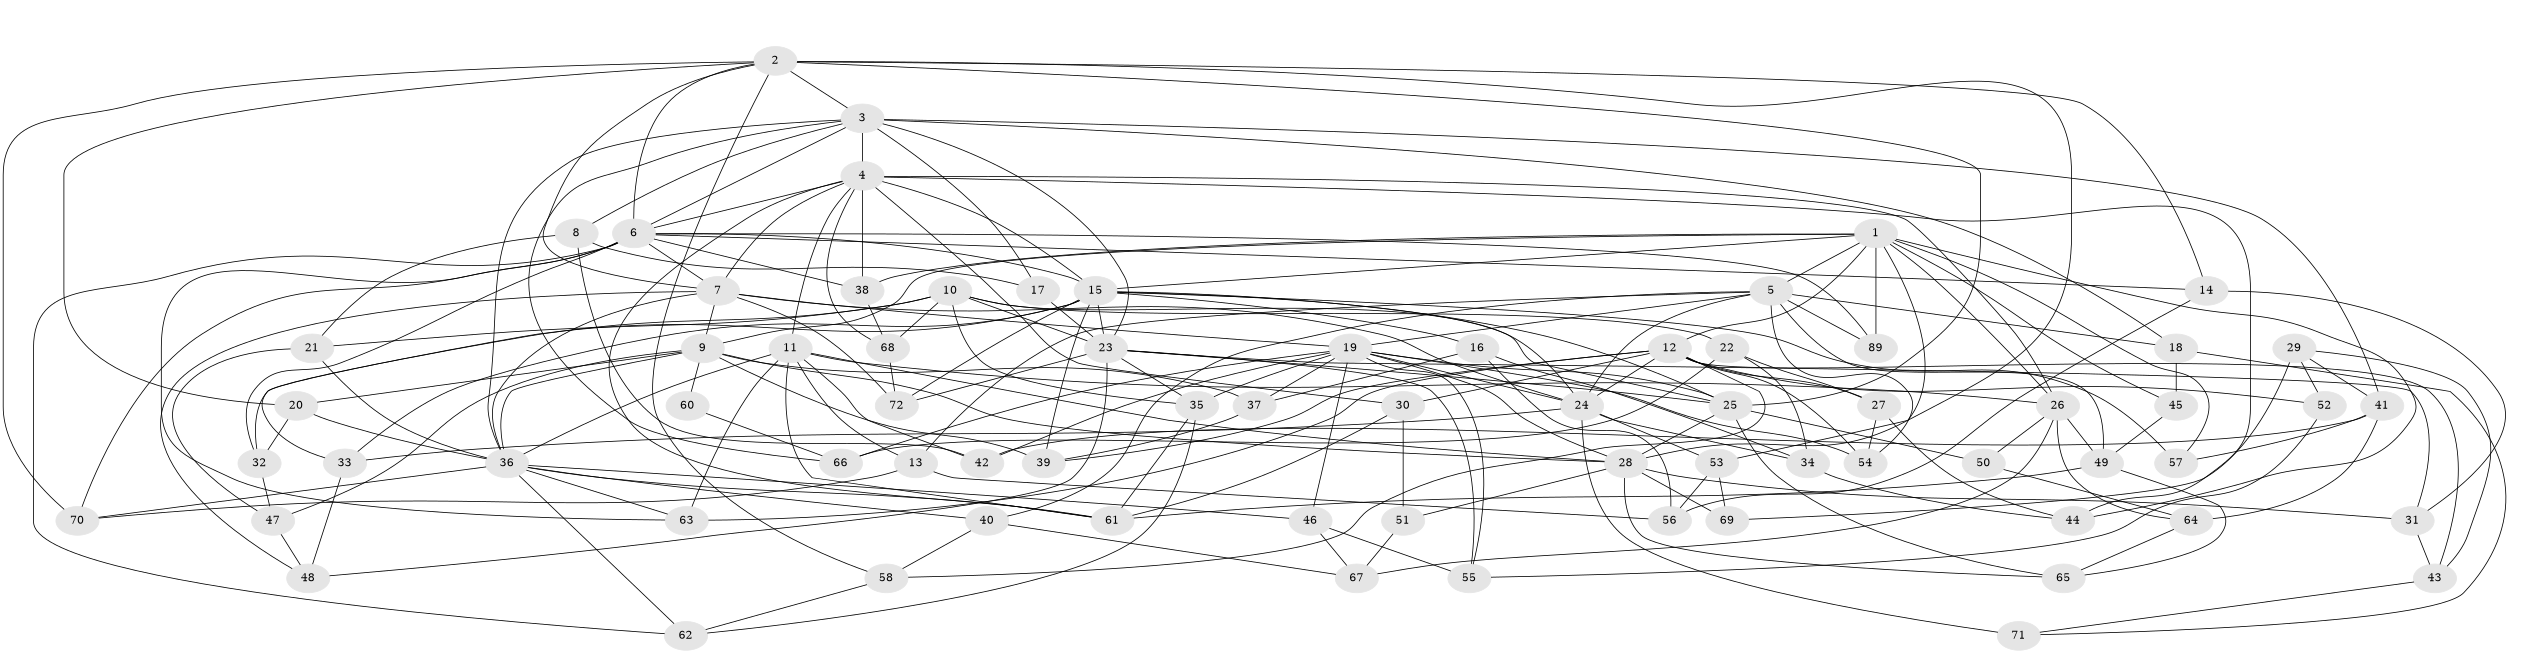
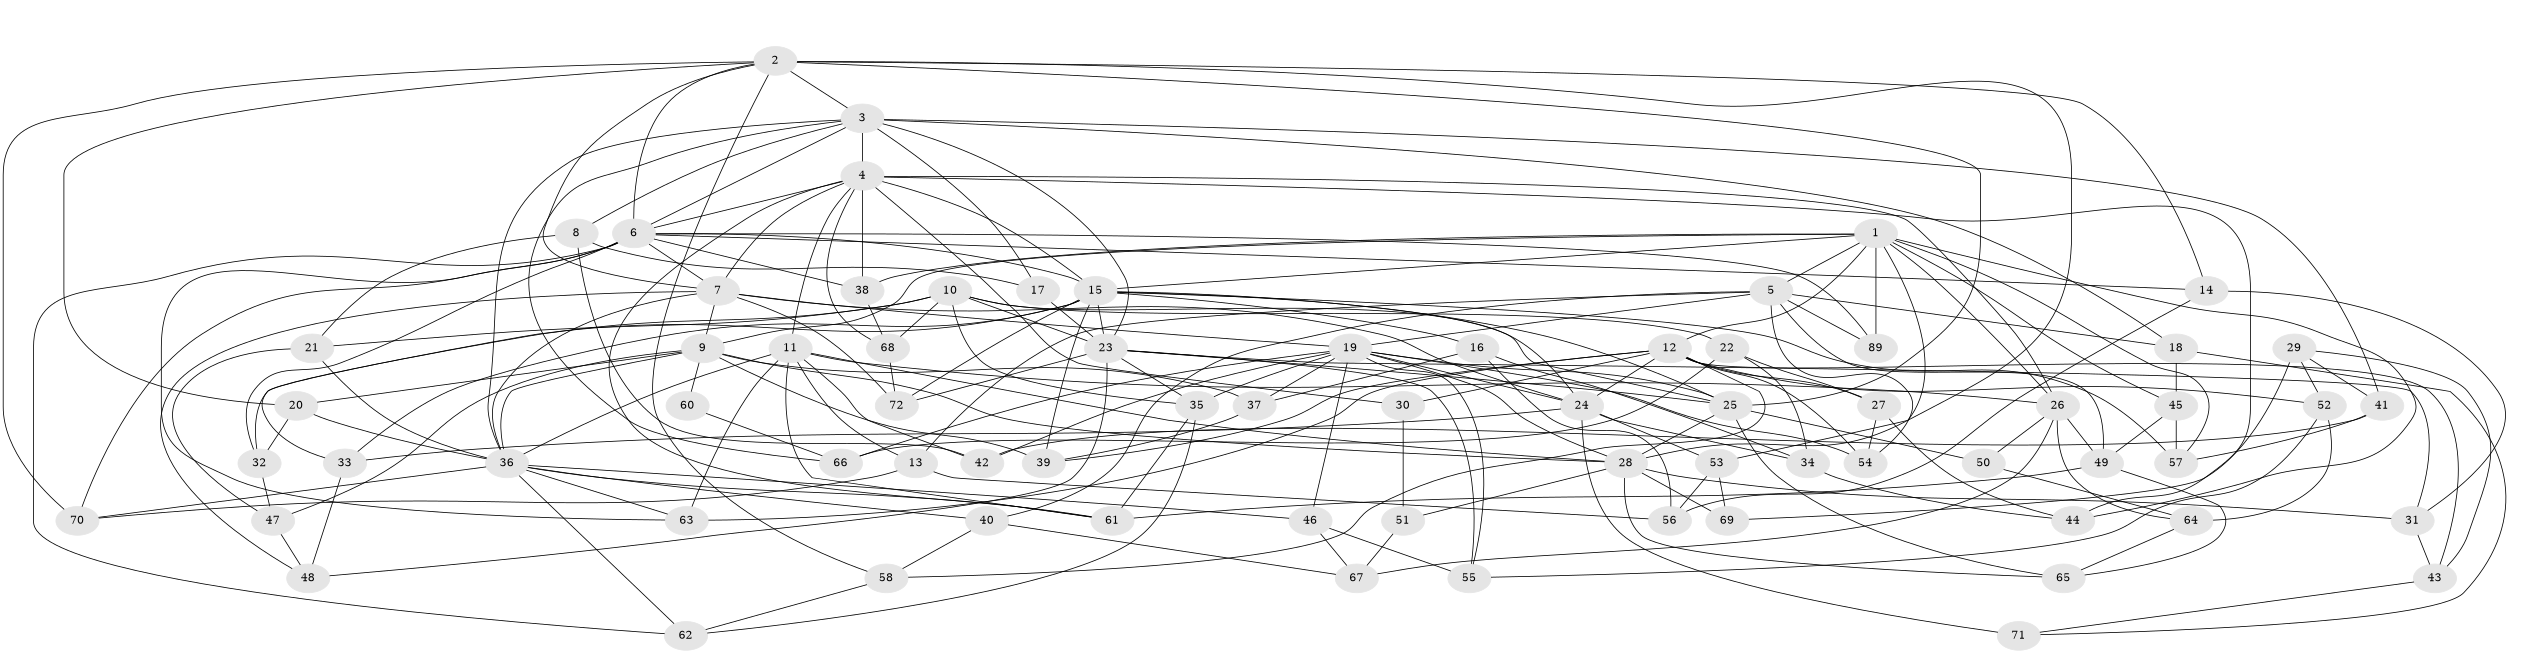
edge "5" -- "24": removed
edge "45" -- "57": added
edge "30" -- "61": removed
edge "41" -- "64": now "52" -- "64"
